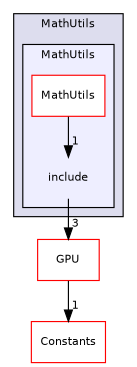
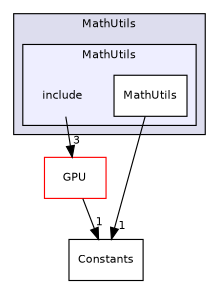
node "MathUtils": color red -> black
edge "MathUtils" -> "include": now "MathUtils" -> "Constants"
node "Constants": color red -> black
